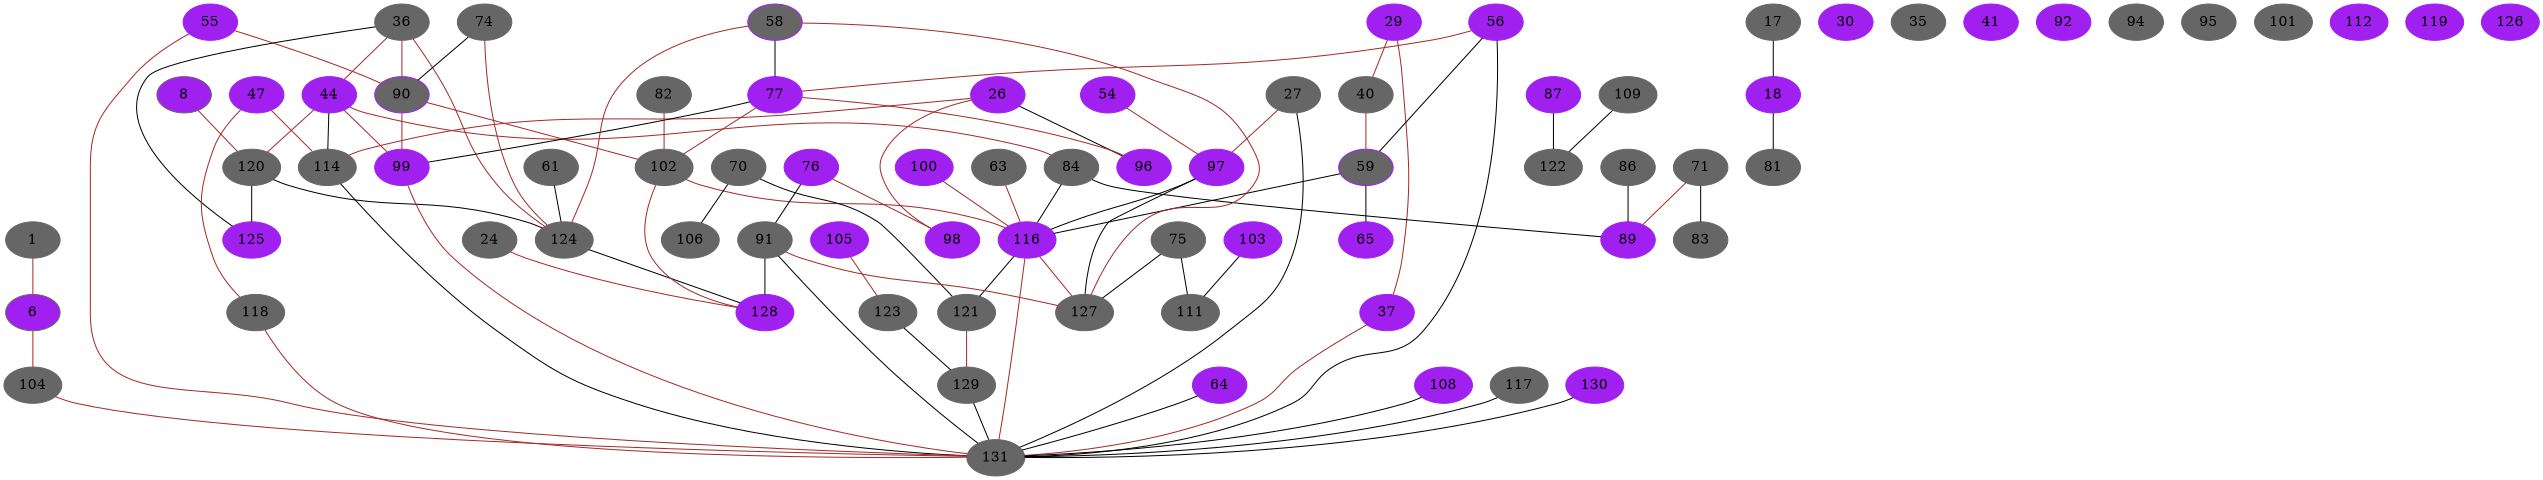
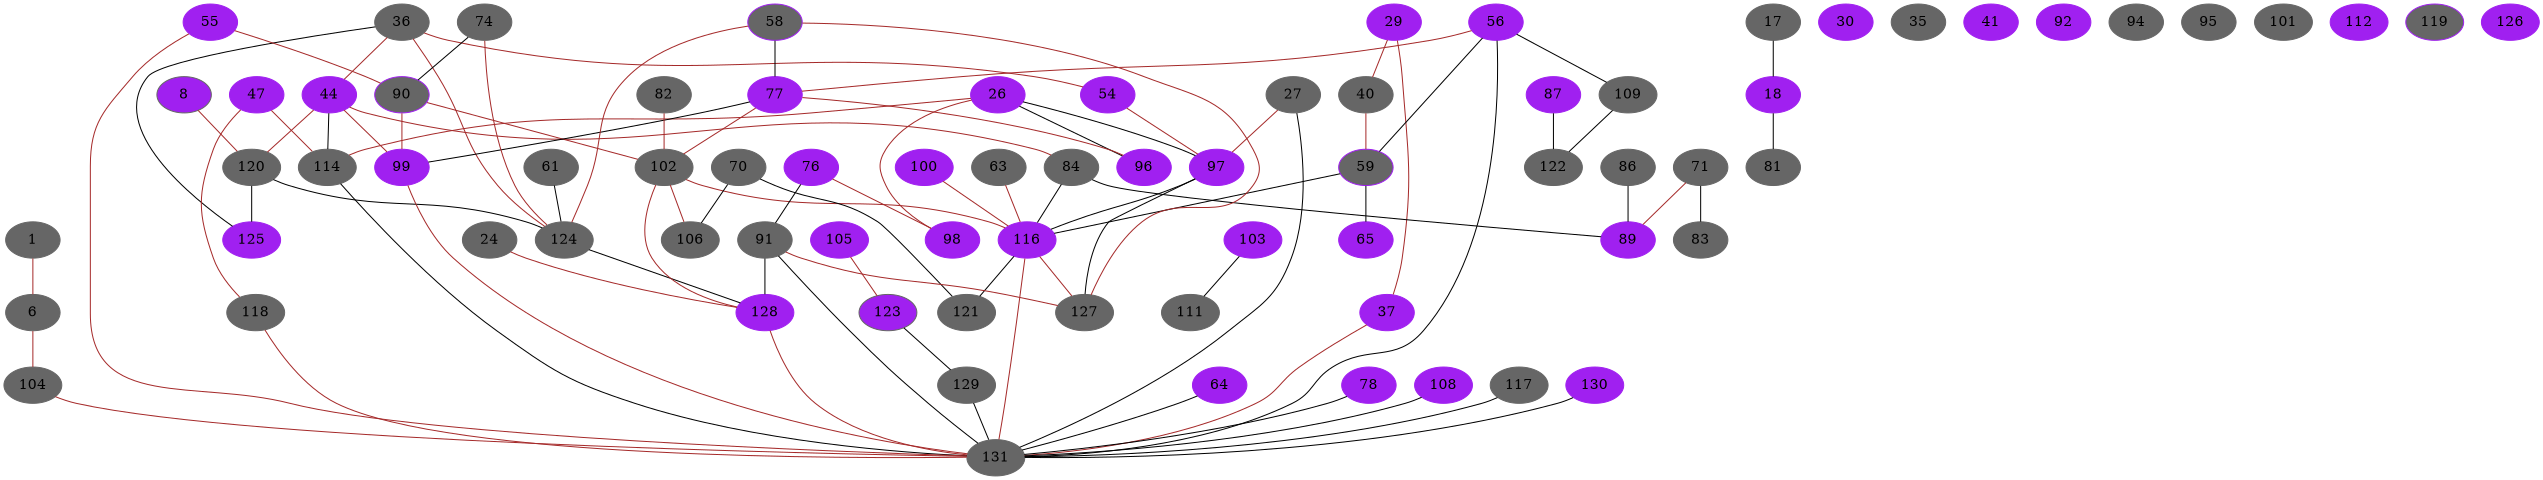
node "119": fillcolor purple -> gray40
edge "56" -- "109": added
edge "36" -- "90": now "36" -- "54"
edge "26" -- "97": added
edge "102" -- "106": added
node "75": removed
node "6": fillcolor purple -> gray40
node "123": fillcolor gray40 -> purple
edge "121" -- "129": removed
node "78": added
edge "128" -- "131": added
